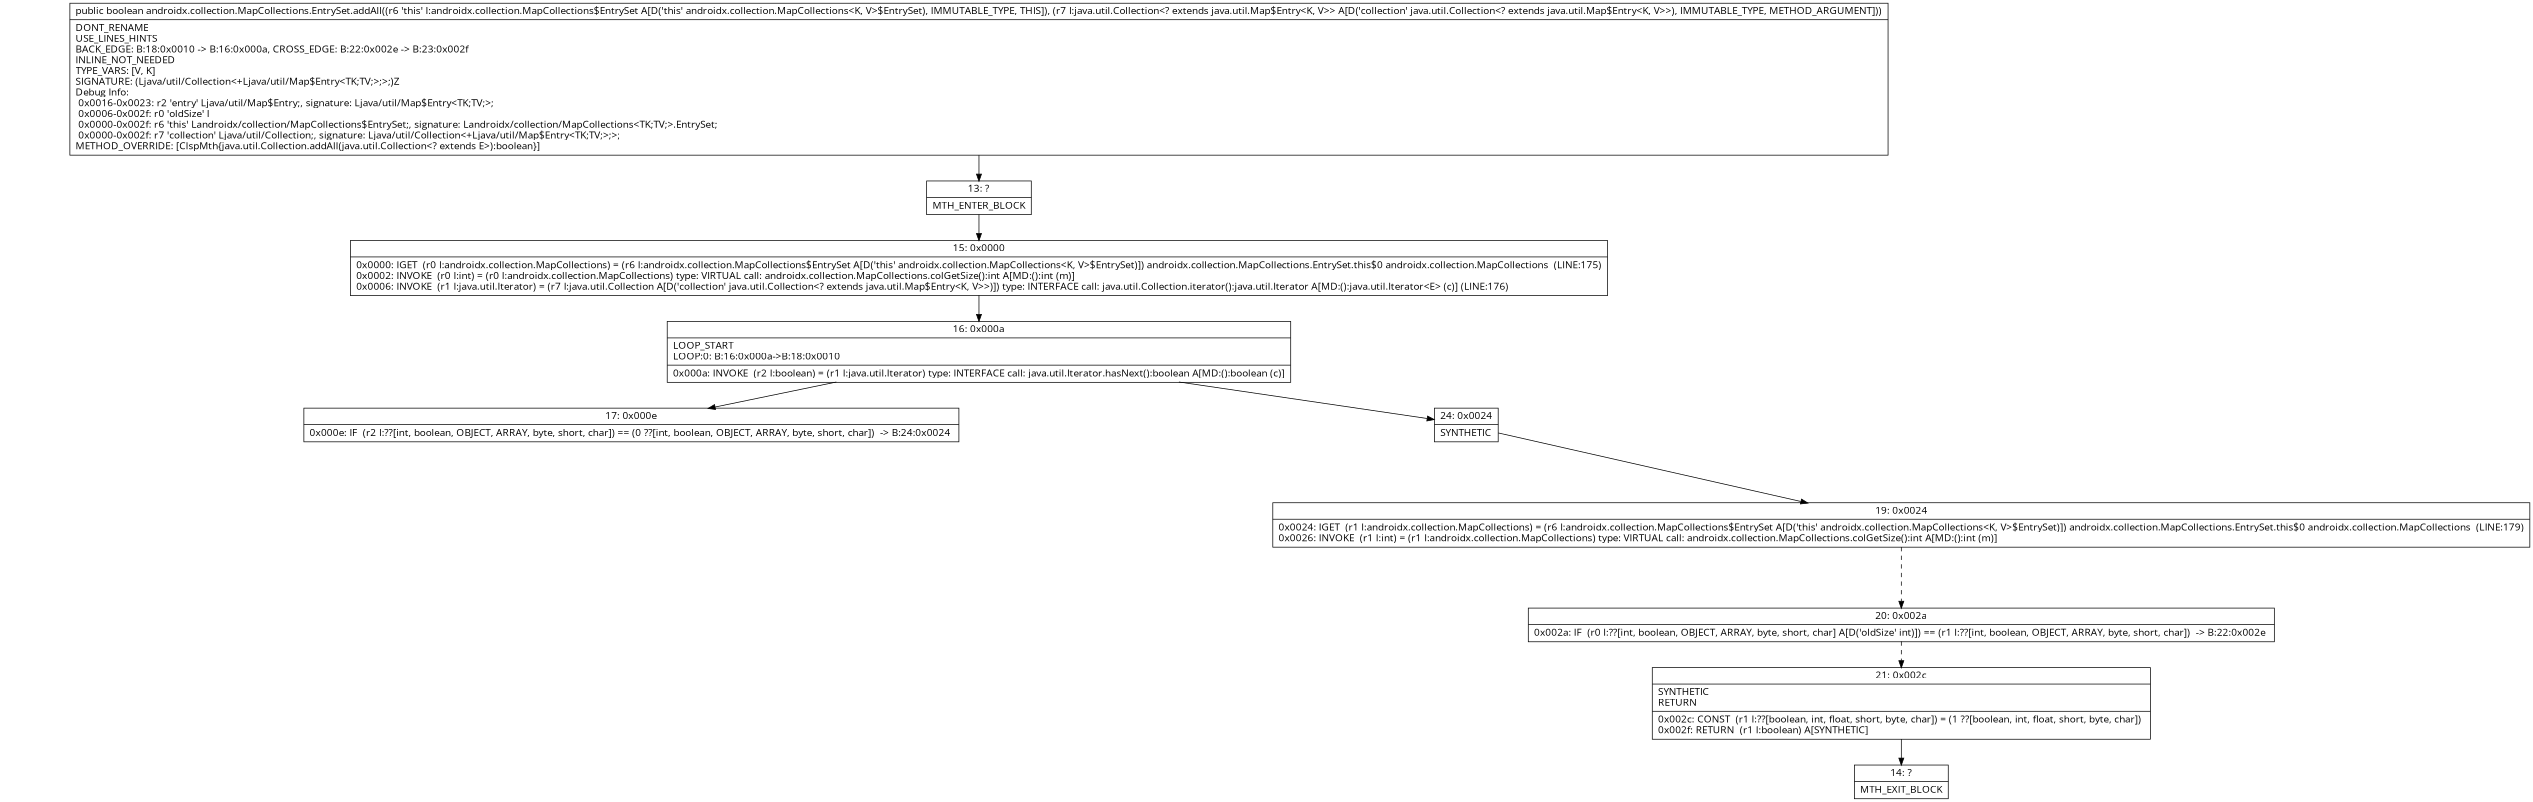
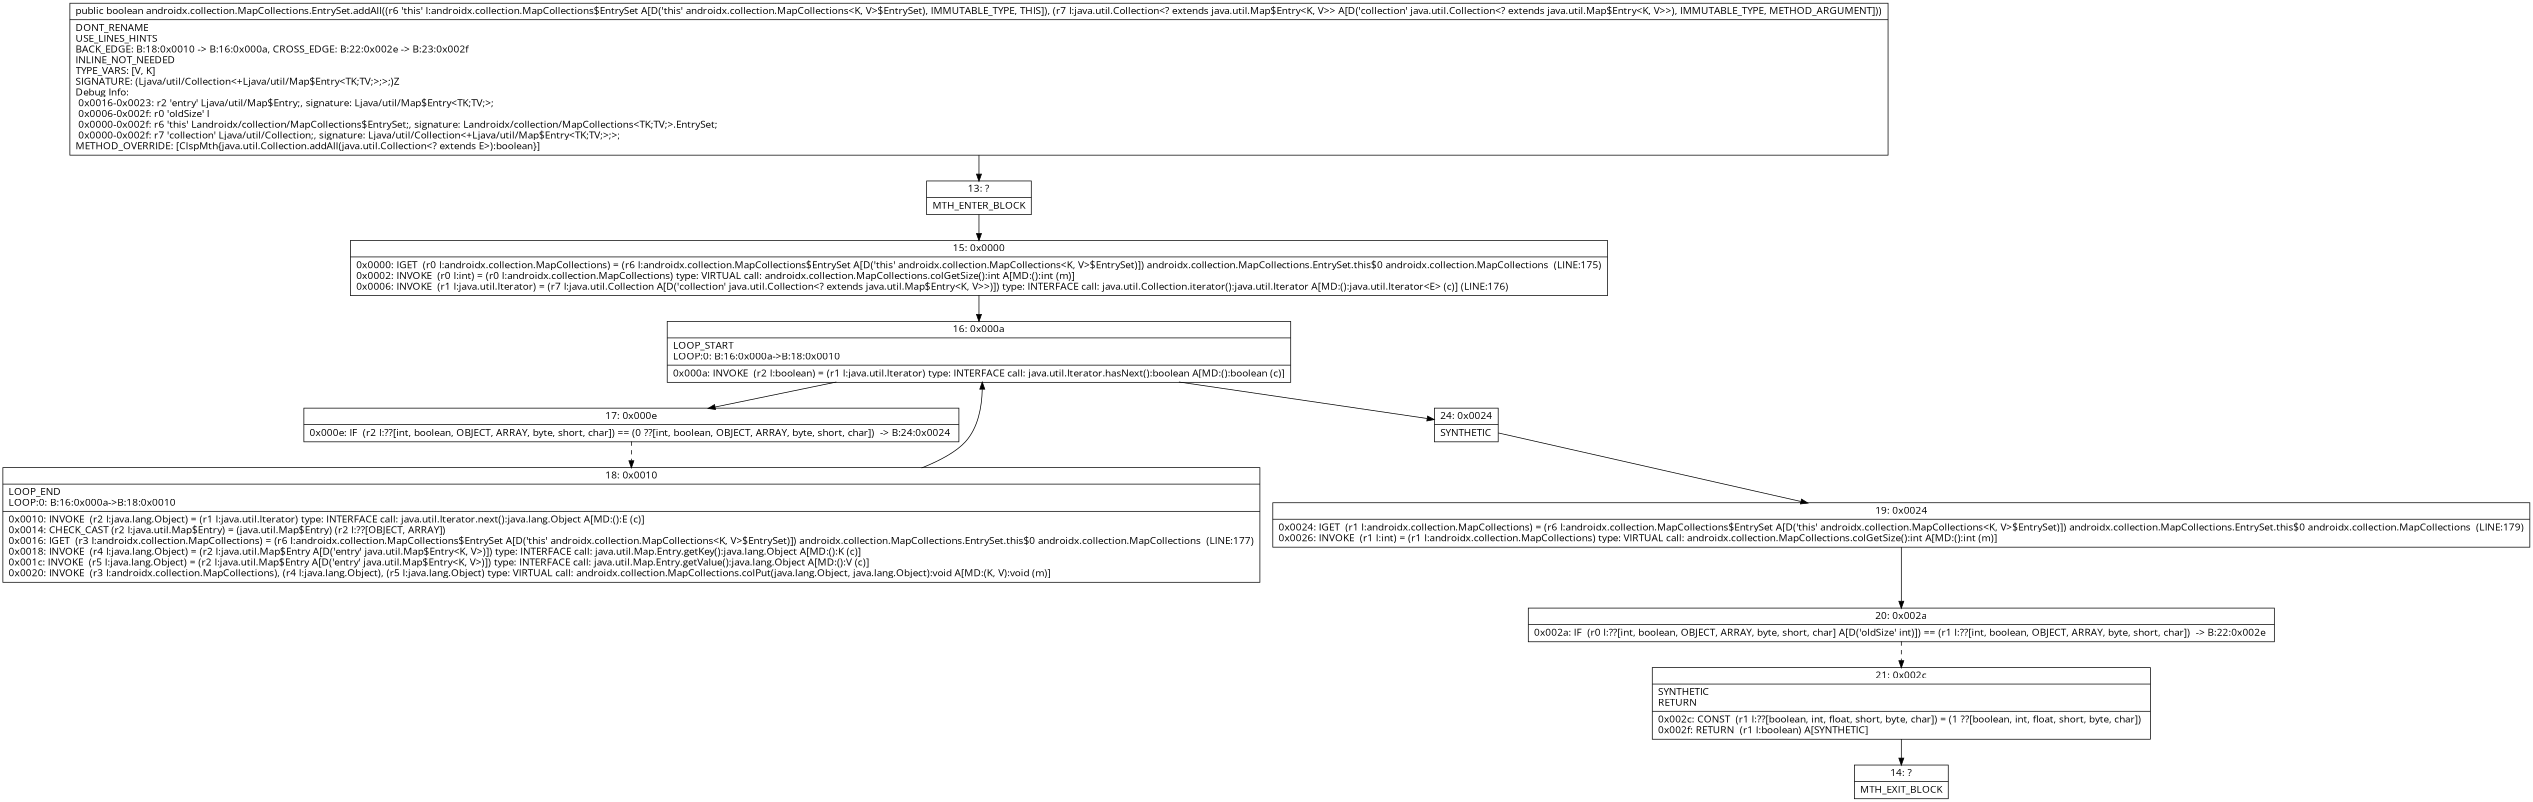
node "18: 0x0010": added
edge "19: 0x0024" -> "20: 0x002a": style dashed -> solid
